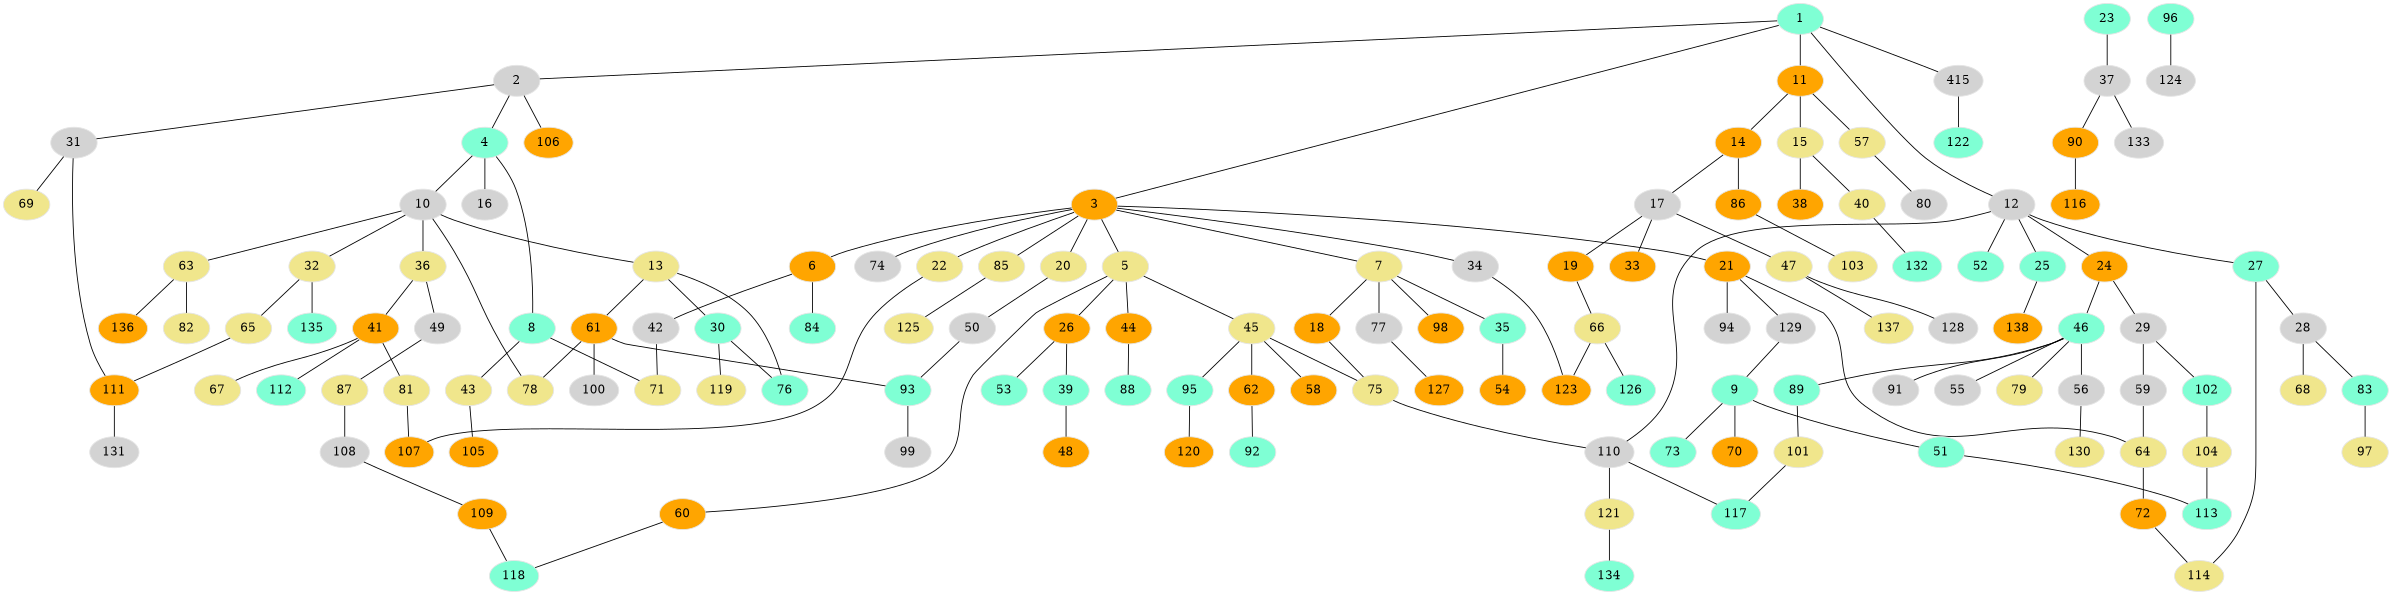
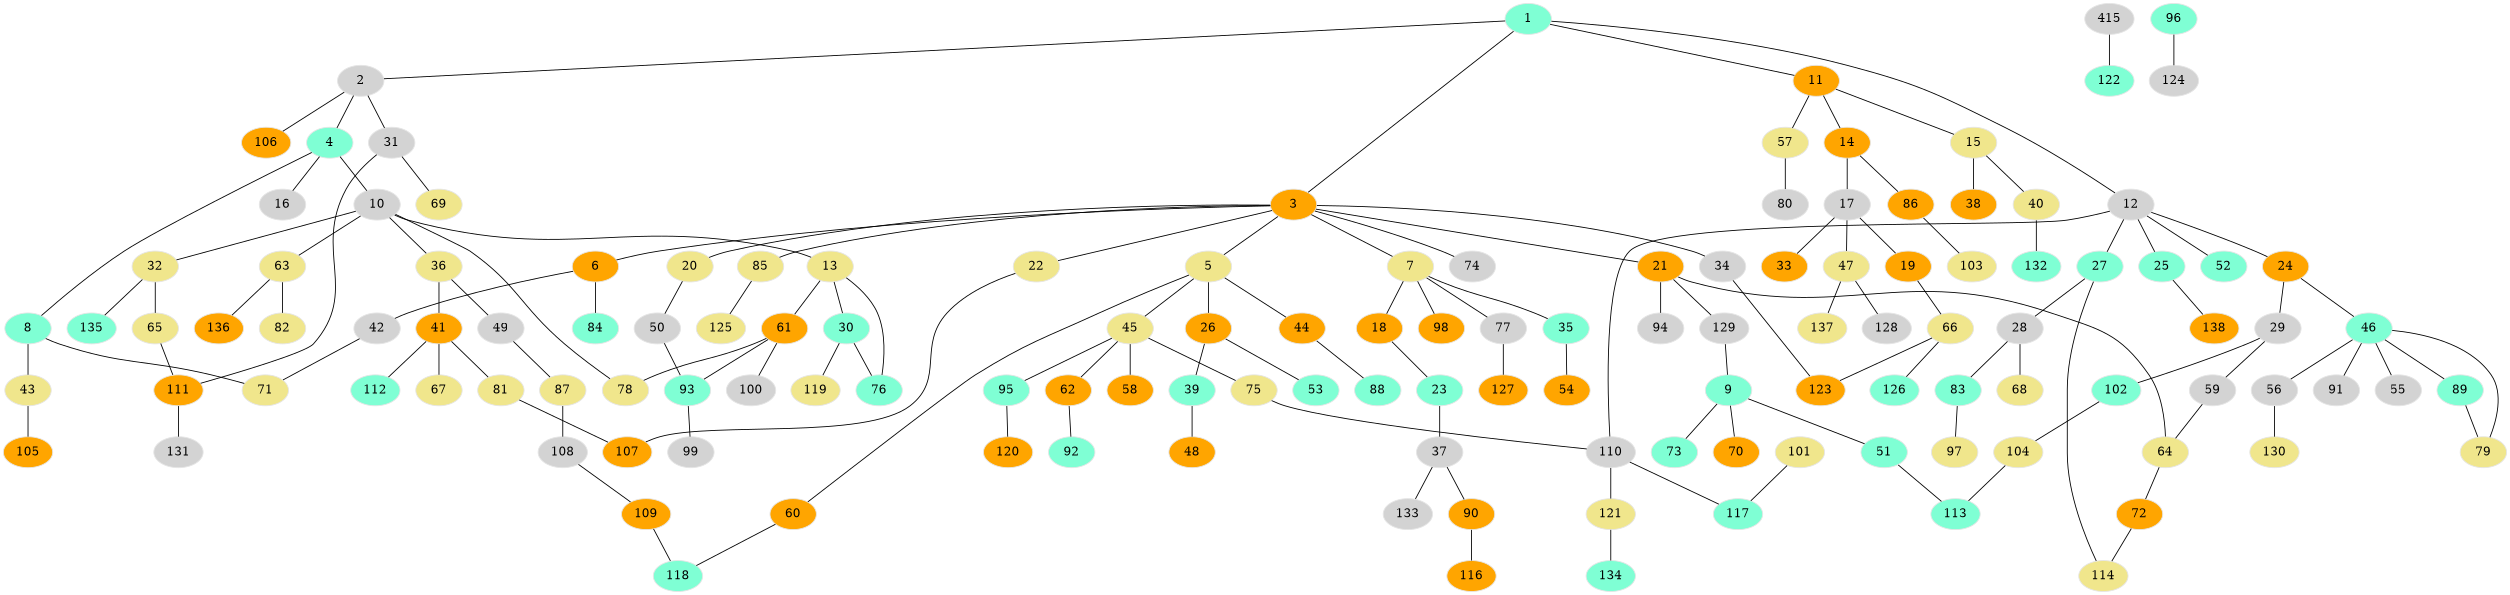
edge "1" -- "415": removed
edge "18" -- "75": now "18" -- "23"
edge "89" -- "101": now "89" -- "79"
